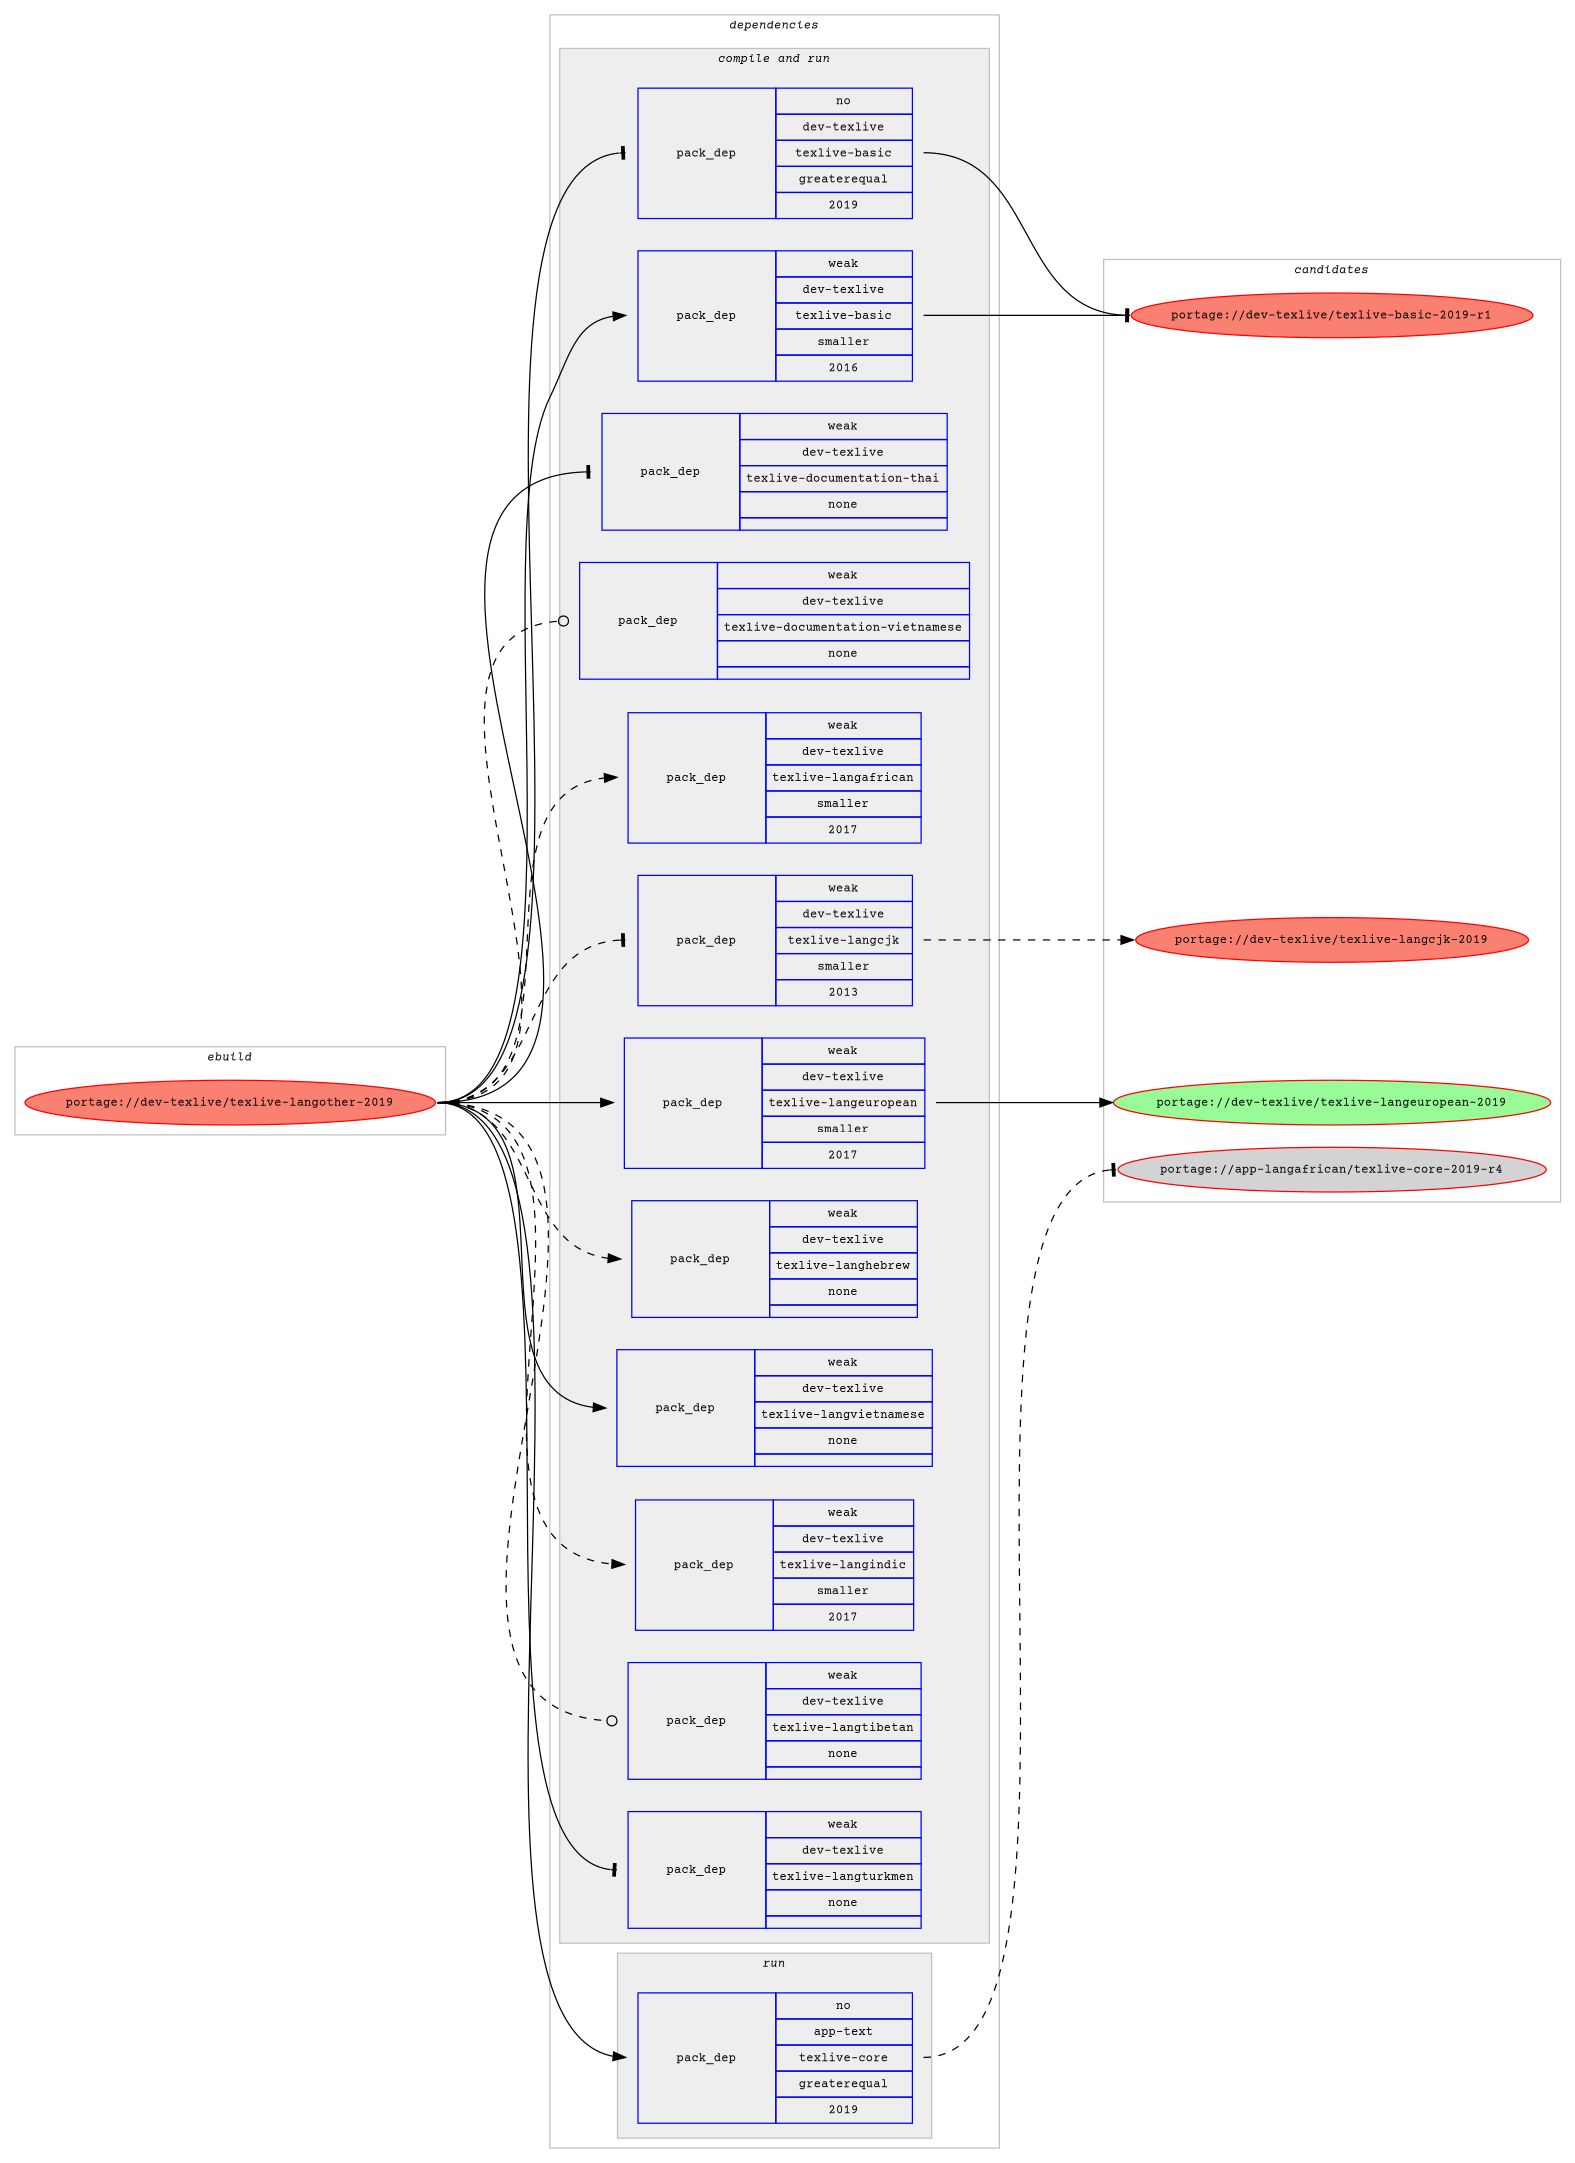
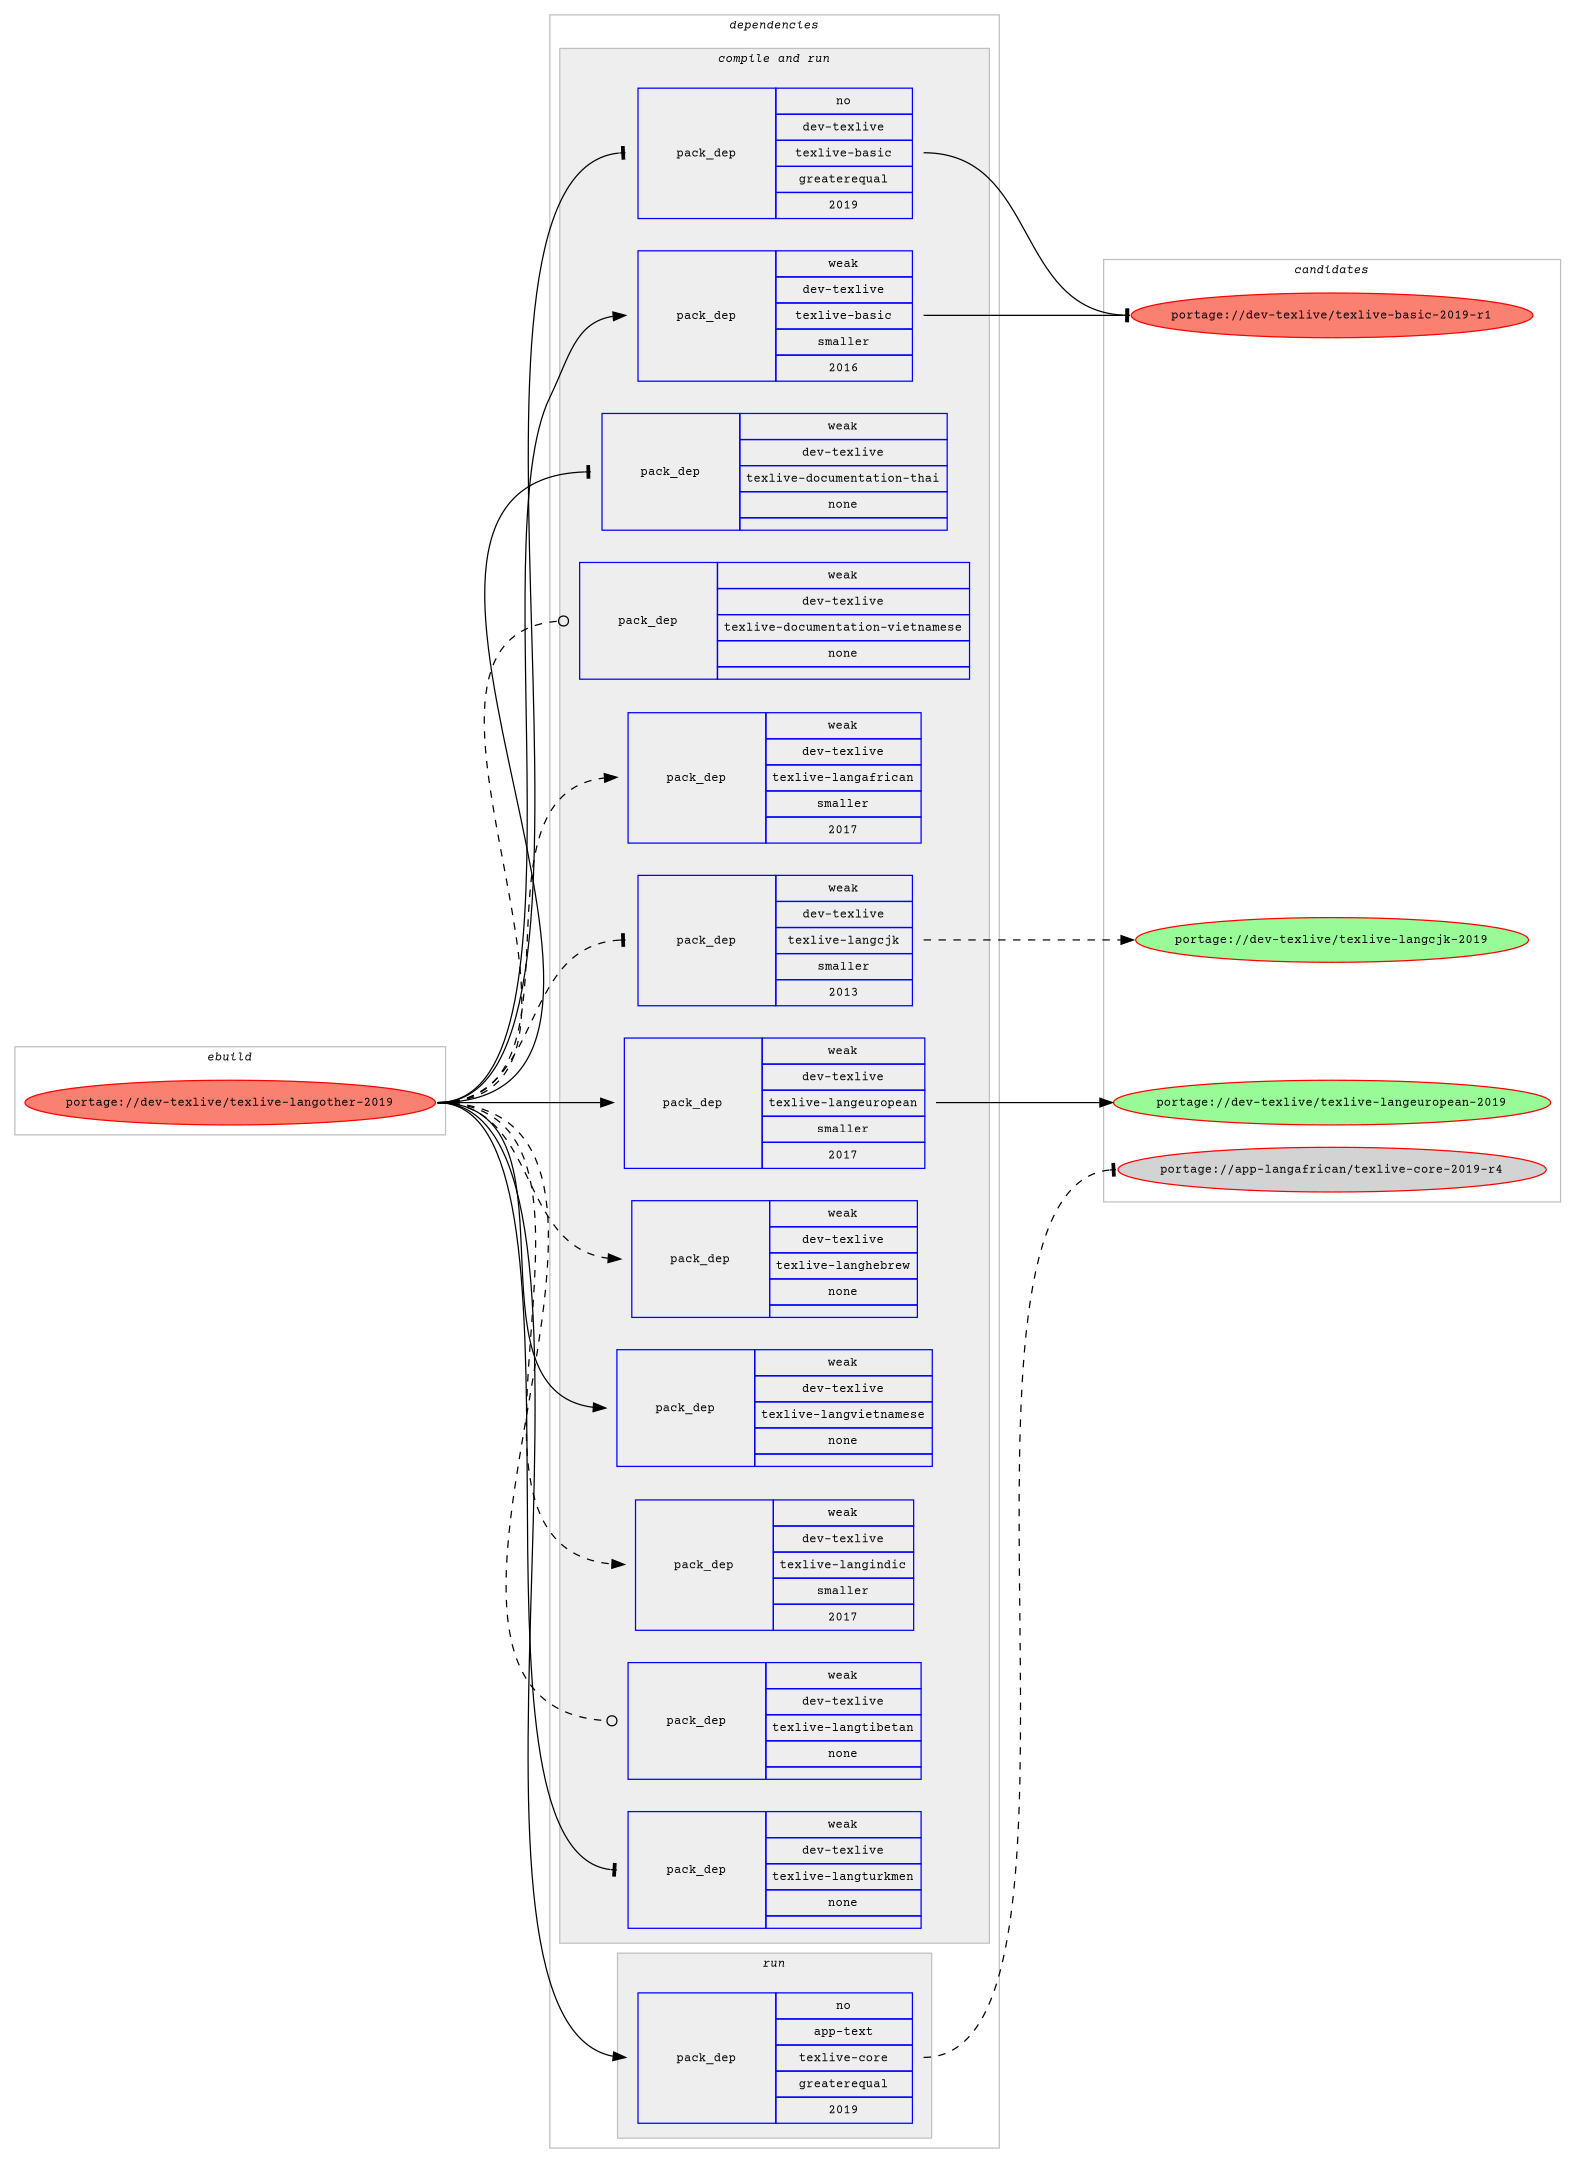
node "portage://dev-texlive/texlive-langcjk-2019": fillcolor salmon -> palegreen
